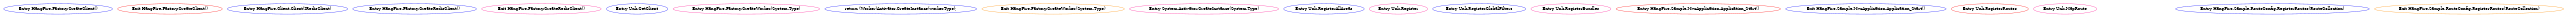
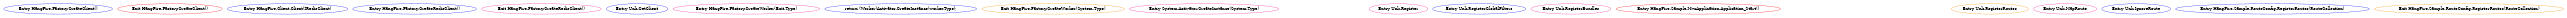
node "Entry HangFire.Factory.CreateWorker(System.Type)": label "Entry HangFire.Factory.CreateWorker(System.Type)" -> "Entry HangFire.Factory.CreateWorker(Exit.Type)"
node "Entry Unk.RegisterAllAreas": removed
node "Exit HangFire.Sample.MvcApplication.Application_Start()": removed
node "Entry Unk.RegisterRoutes": color red -> darkorange
node "Entry Unk.IgnoreRoute": added
